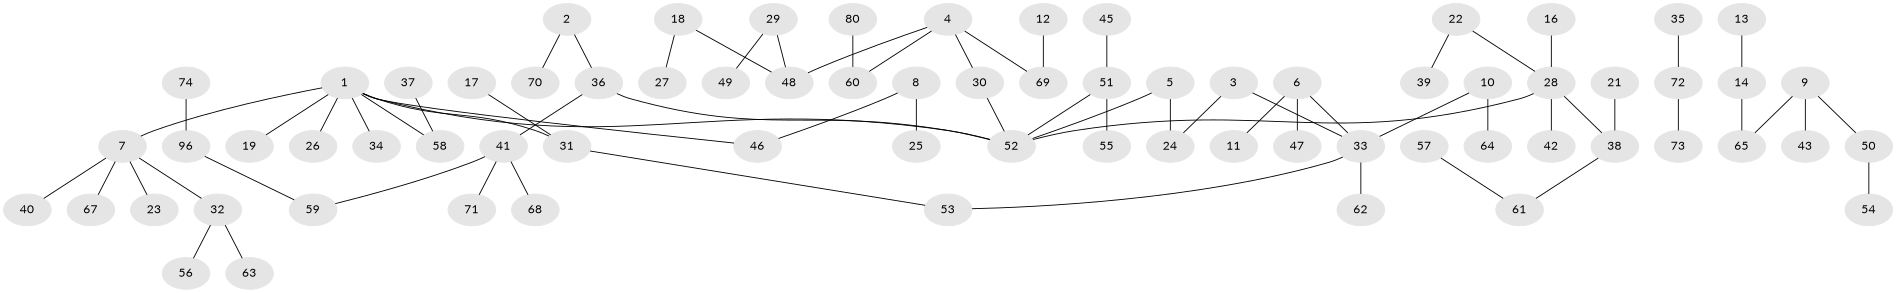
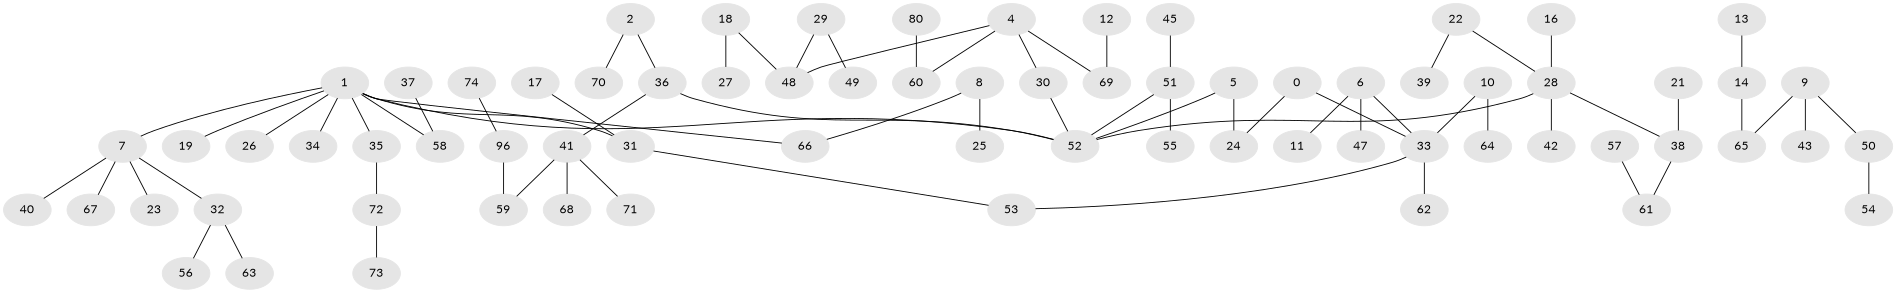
node "3": label "3" -> "0"
edge "1" -- "35": added
node "46": label "46" -> "66"
